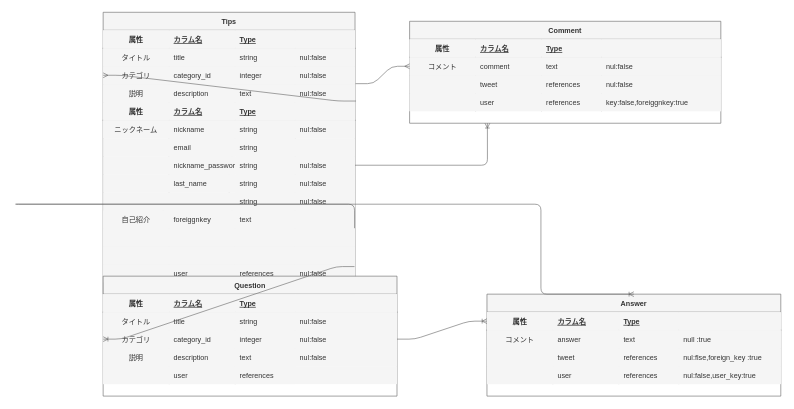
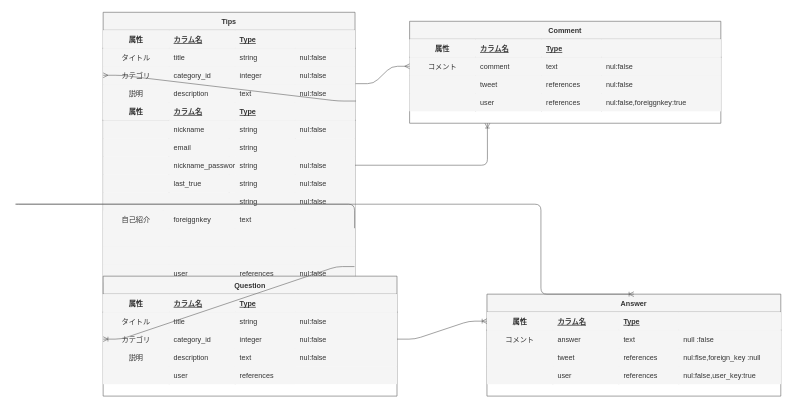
node "key:false,foreiggnkey:true": label "key:false,foreiggnkey:true" -> "nul:false,foreiggnkey:true"
node "ニックネーム": removed
node "last_name": label "last_name" -> "last_true"
node "null :true": label "null :true" -> "null :false"
node "nul:flse,foreign_key :true": label "nul:flse,foreign_key :true" -> "nul:flse,foreign_key :null"
